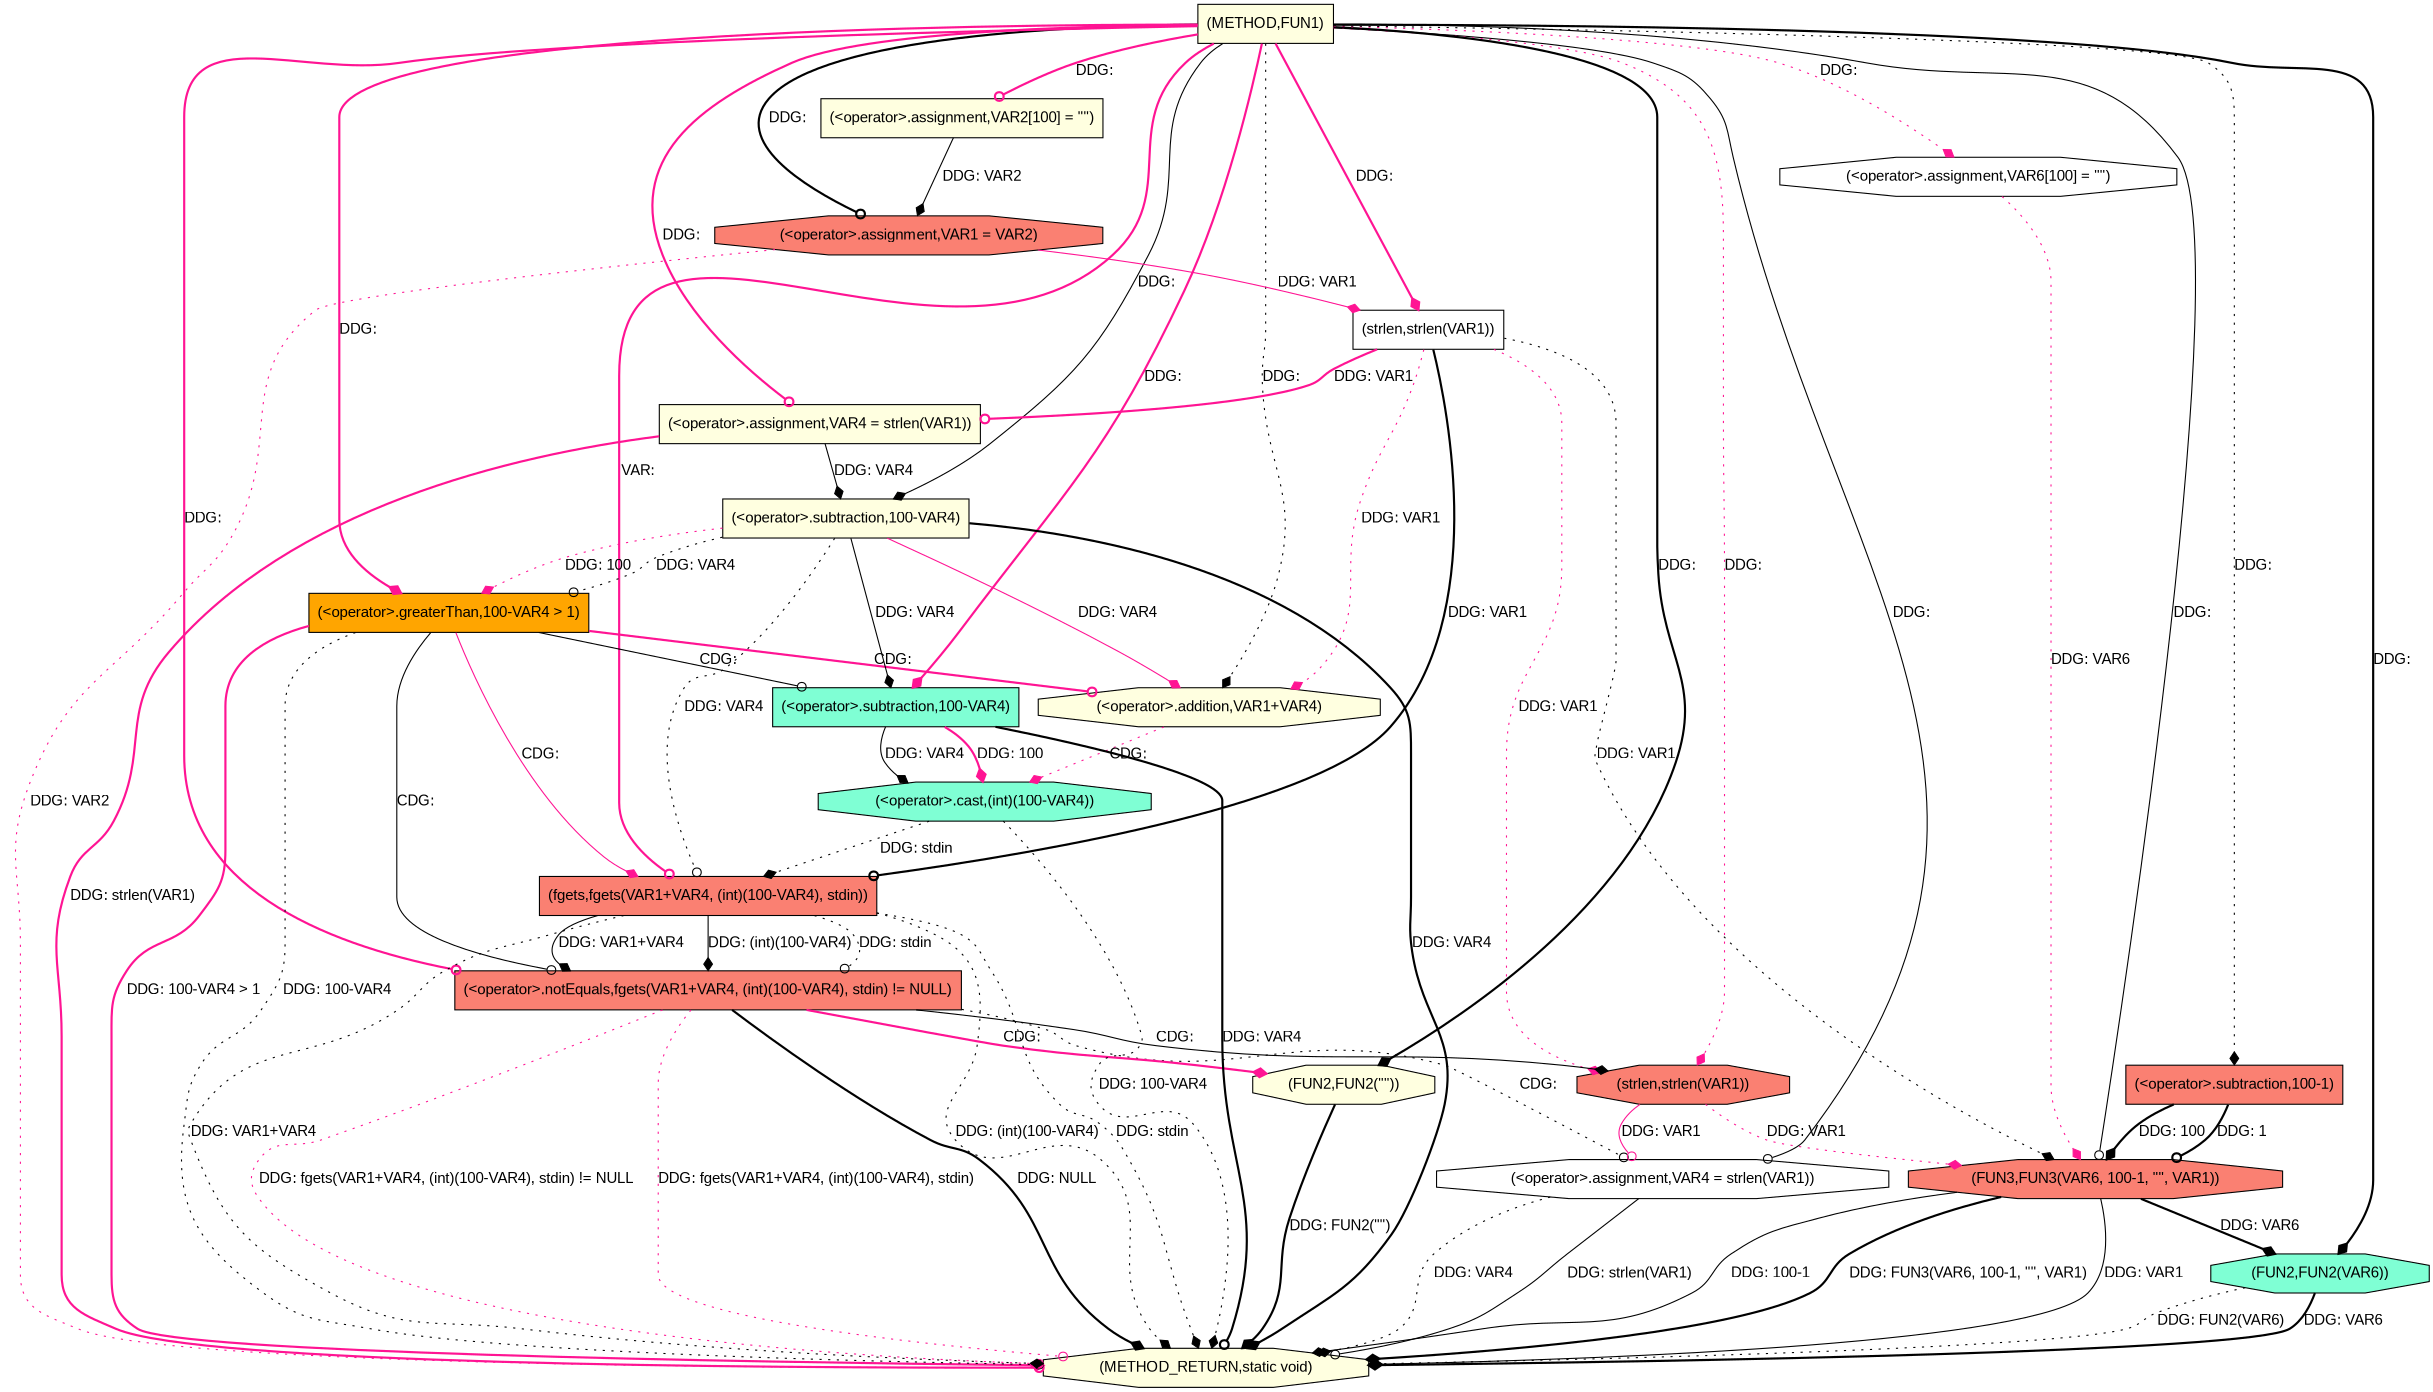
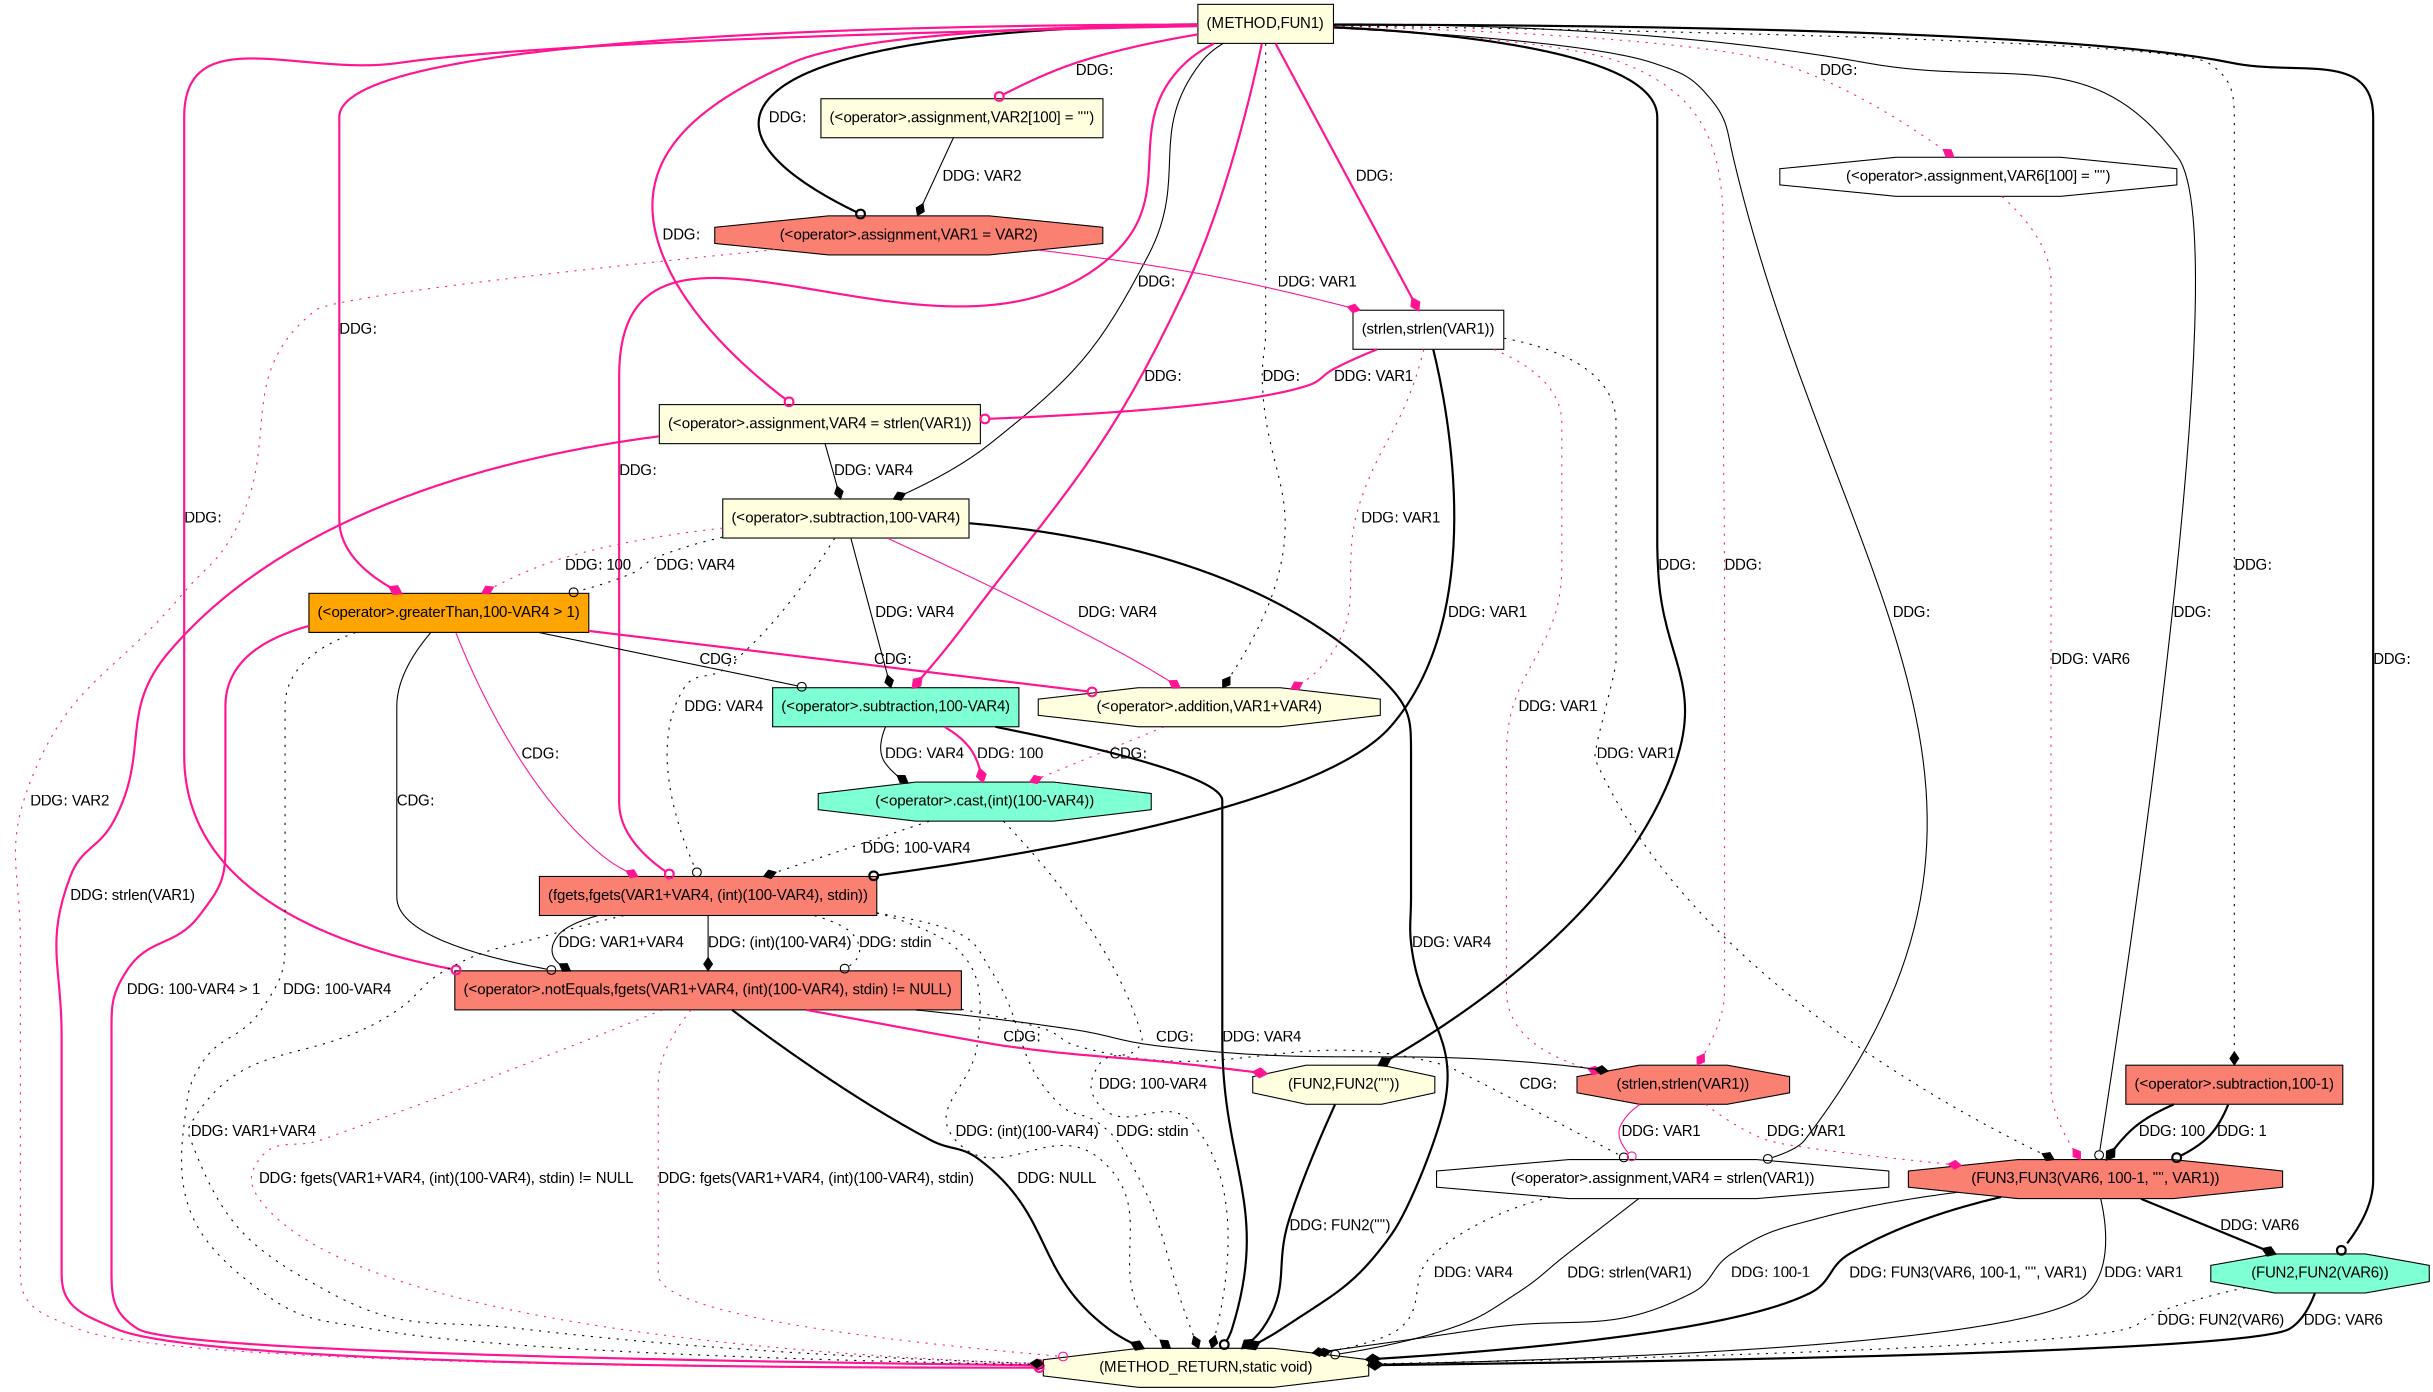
edge "(METHOD,FUN1)" -> "(FUN2,FUN2(VAR6))": arrowhead diamond -> odot
edge "(METHOD,FUN1)" -> "(fgets,fgets(VAR1+VAR4, (int)(100-VAR4), stdin))": label "VAR: " -> "DDG: "
edge "(<operator>.cast,(int)(100-VAR4))" -> "(fgets,fgets(VAR1+VAR4, (int)(100-VAR4), stdin))": label "DDG: stdin" -> "DDG: 100-VAR4"
